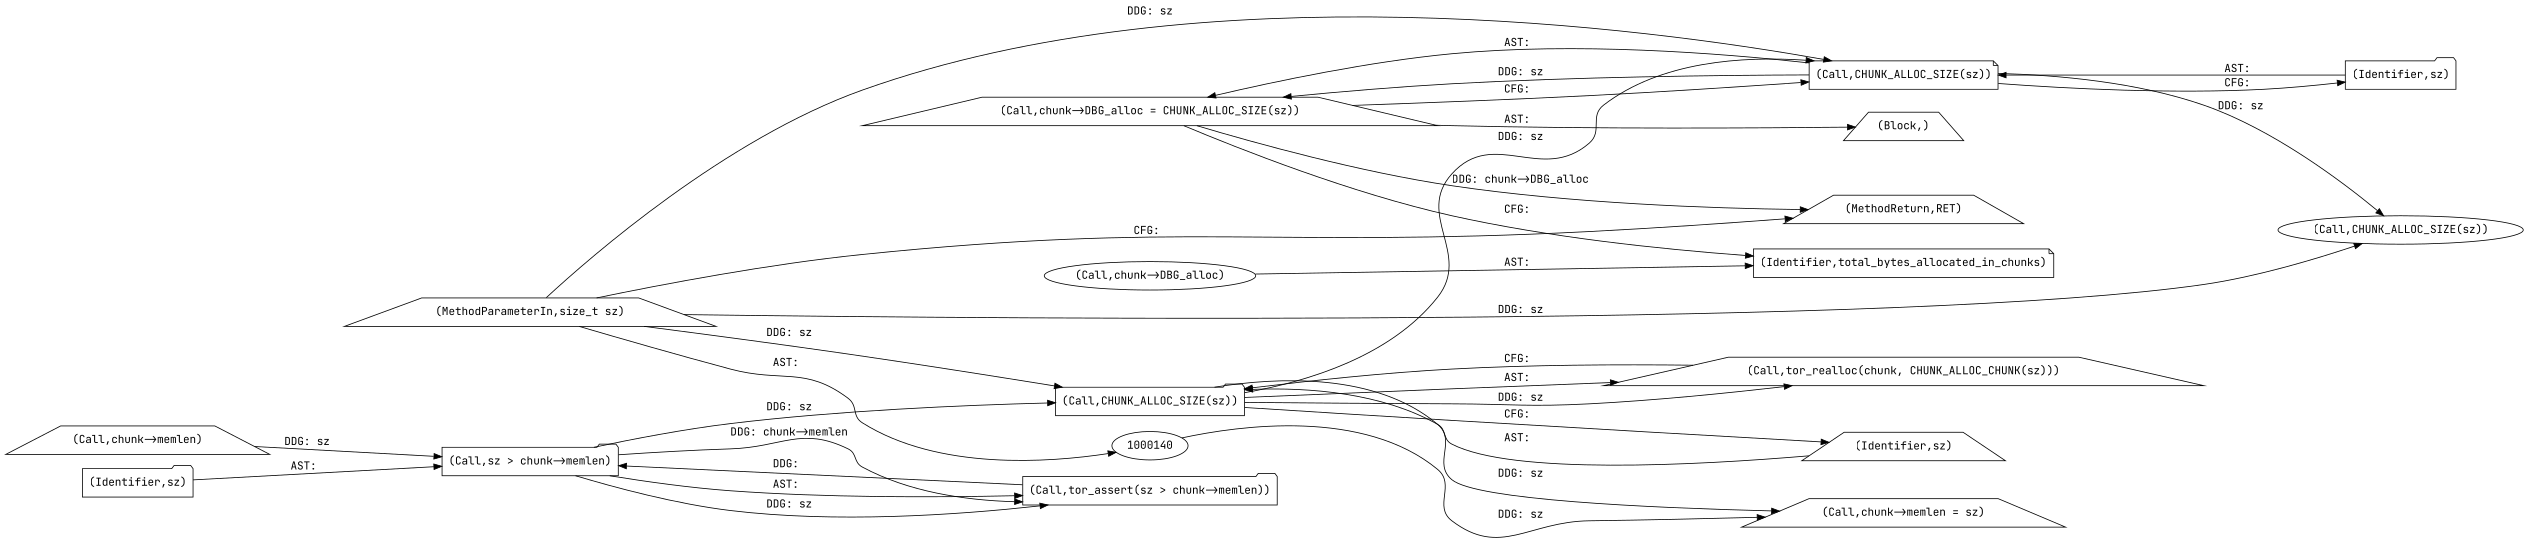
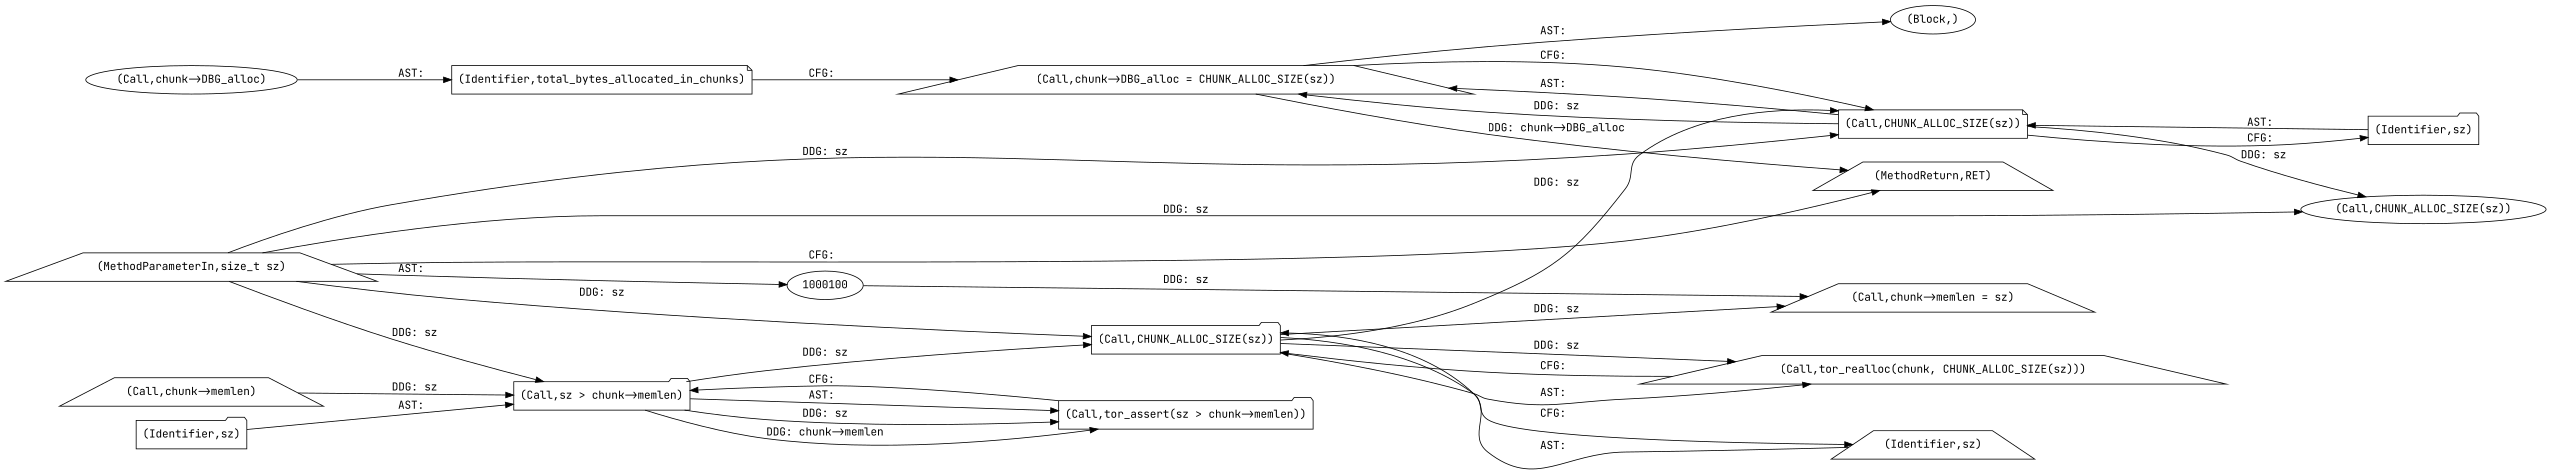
node "(Block,)": shape trapezium -> ellipse
edge "(Call,chunk->DBG_alloc = CHUNK_ALLOC_SIZE(sz))" -> "(Identifier,total_bytes_allocated_in_chunks)": reversed
edge "(MethodParameterIn,size_t sz)" -> "(Call,sz > chunk->memlen)": added, label "DDG: sz"
node "(Call,tor_realloc(chunk, CHUNK_ALLOC_CHUNK(sz)))": label "(Call,tor_realloc(chunk, CHUNK_ALLOC_CHUNK(sz)))" -> "(Call,tor_realloc(chunk, CHUNK_ALLOC_SIZE(sz)))"
node "1000140": label "1000140" -> "1000100"
edge "(Call,tor_assert(sz > chunk->memlen))" -> "(Call,sz > chunk->memlen)": label "DDG: " -> "CFG: "
